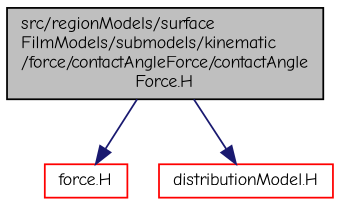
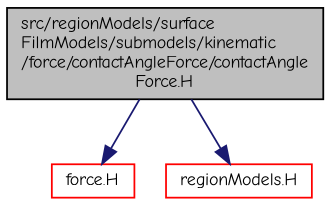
node "distributionModel.H": label "distributionModel.H" -> "regionModels.H"
